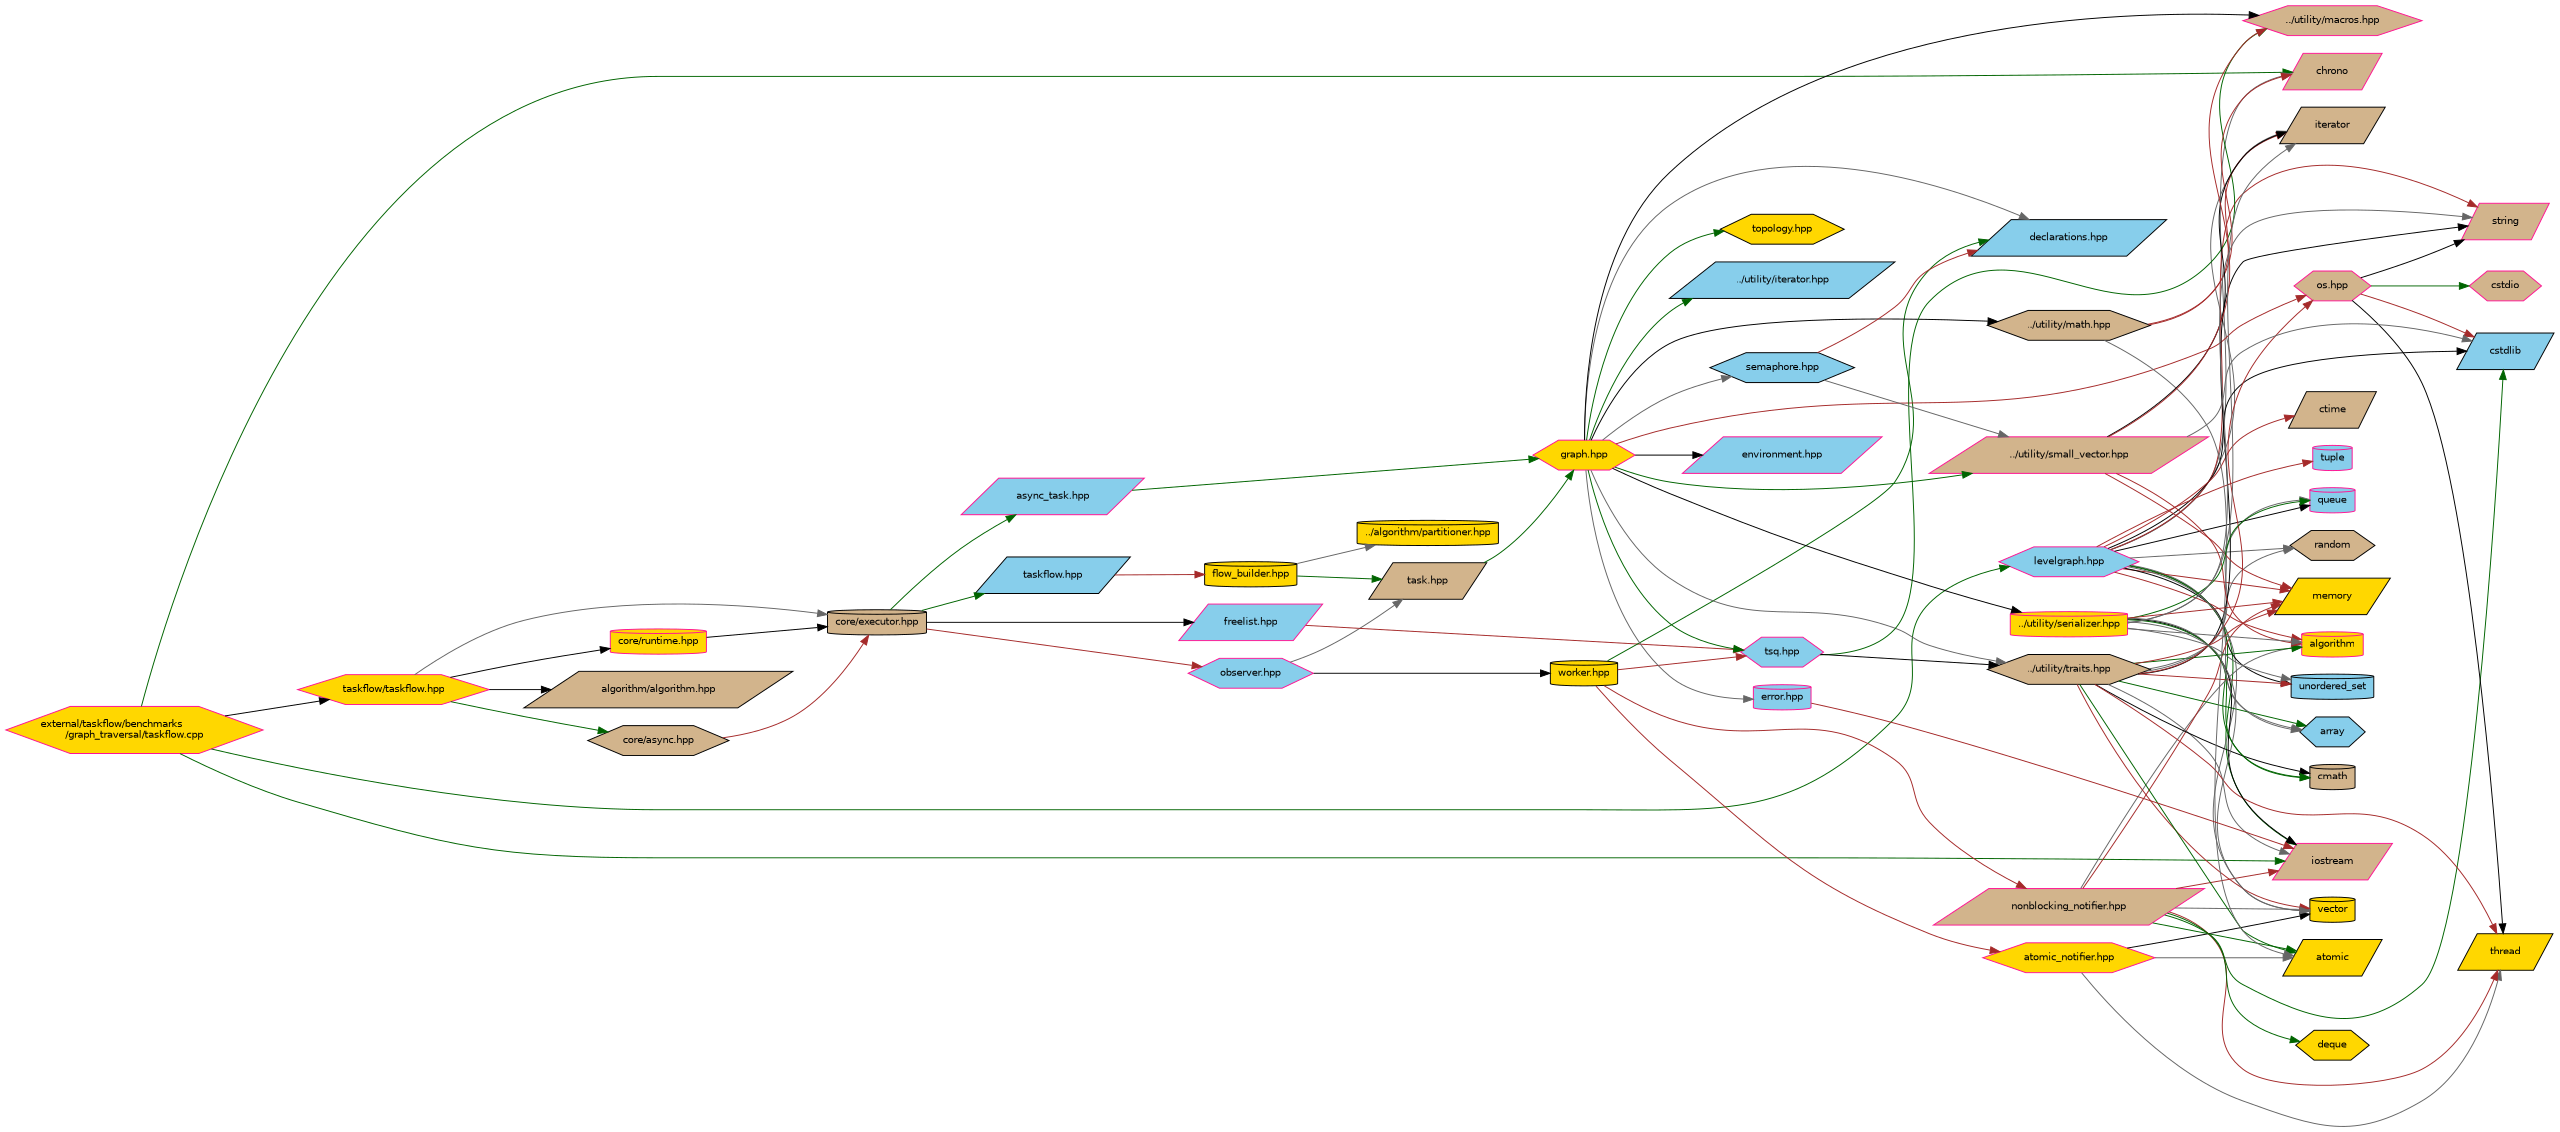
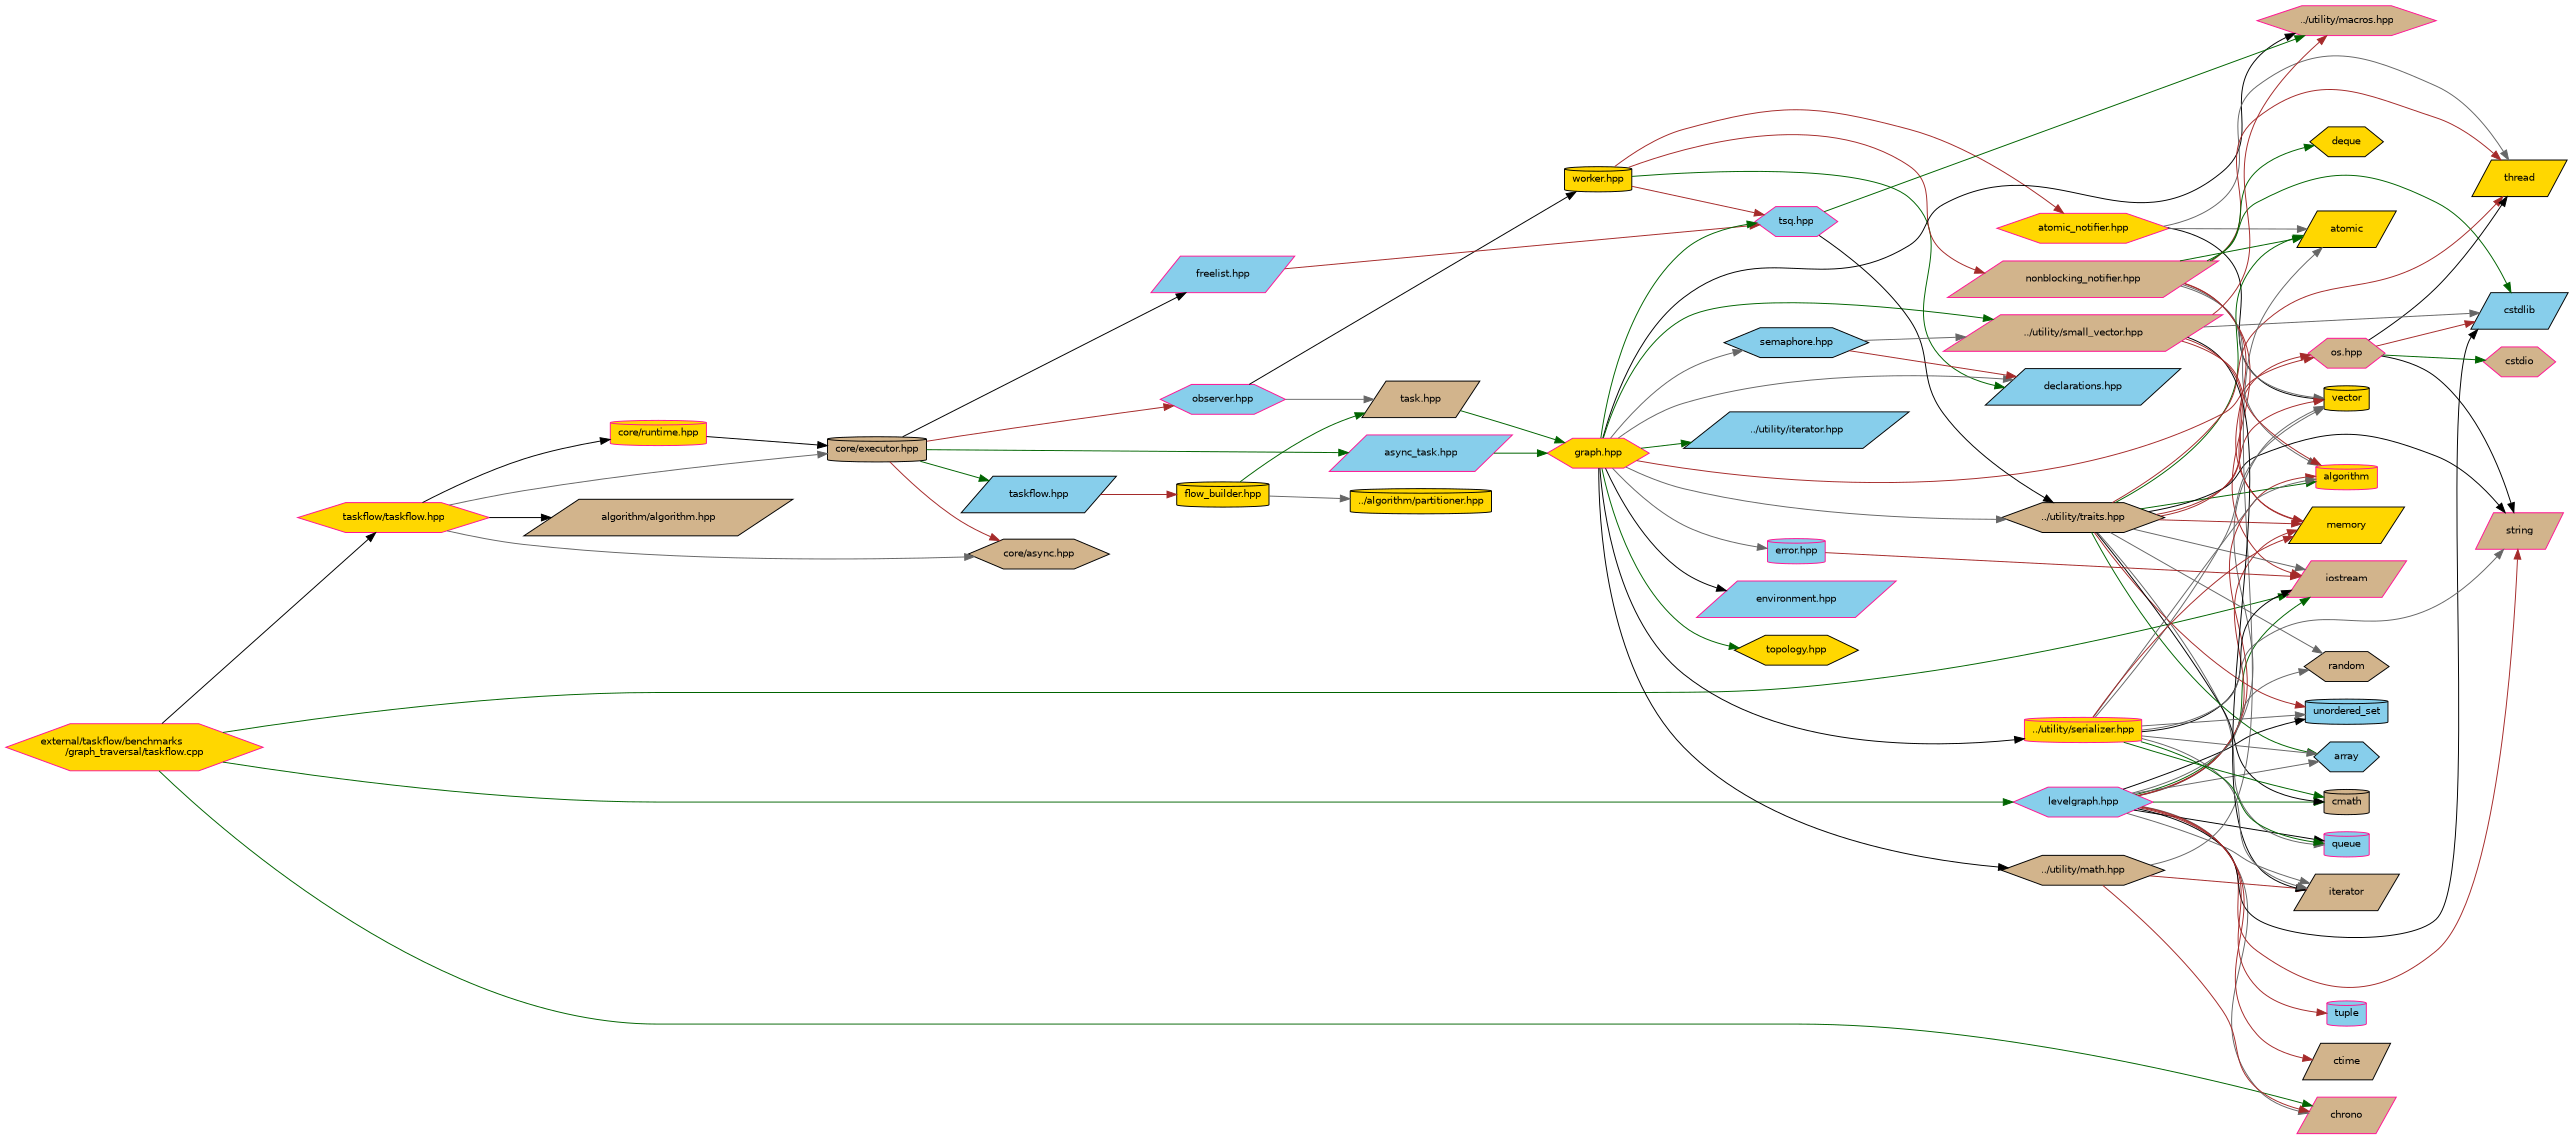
edge "core/async.hpp" -> "core/executor.hpp": reversed
edge "taskflow/taskflow.hpp" -> "core/async.hpp": color darkgreen -> gray40
